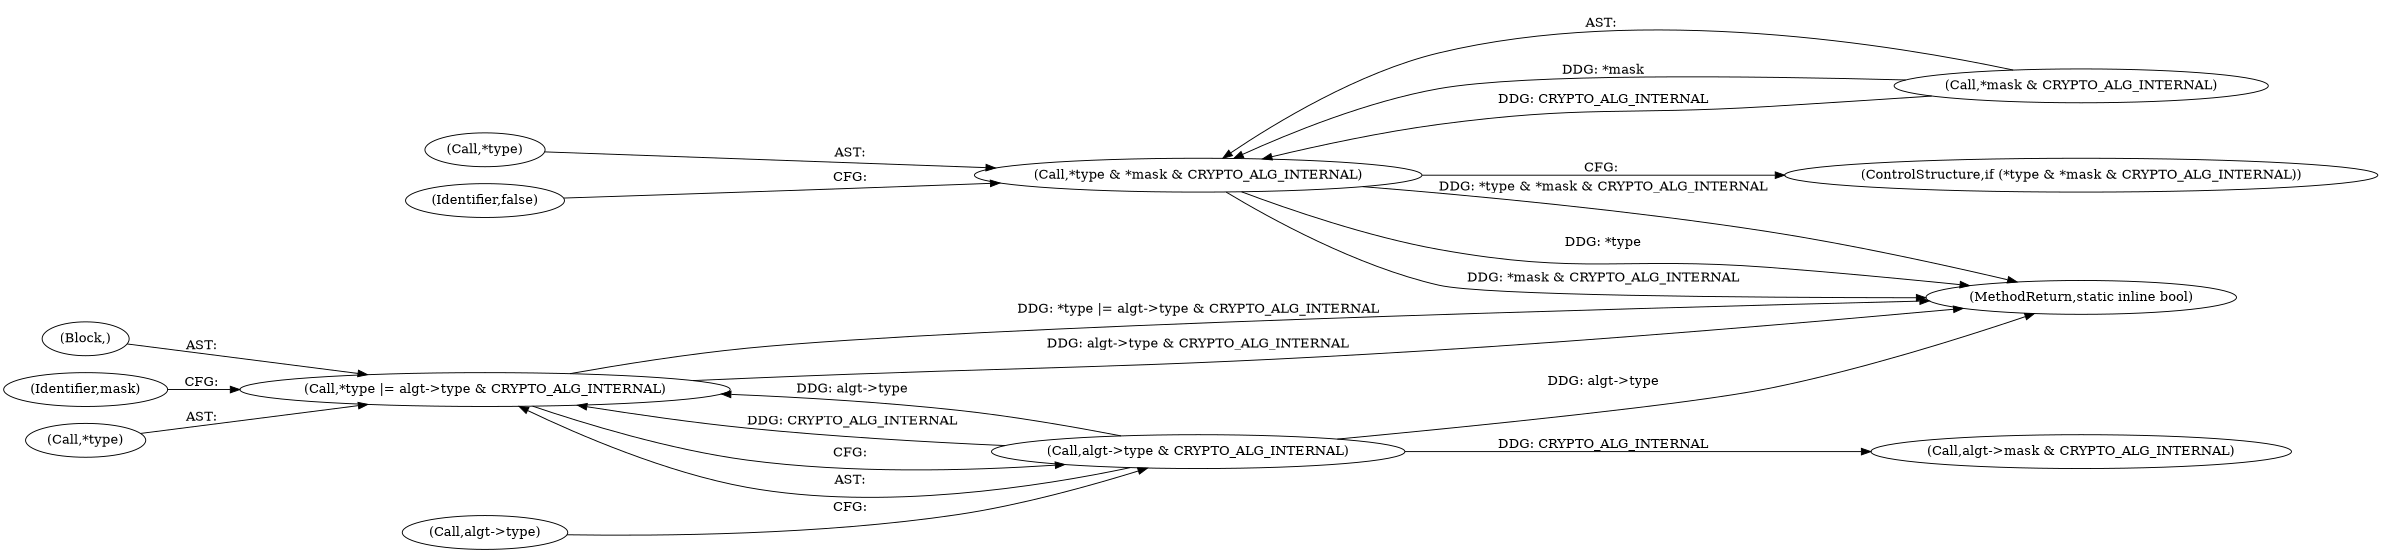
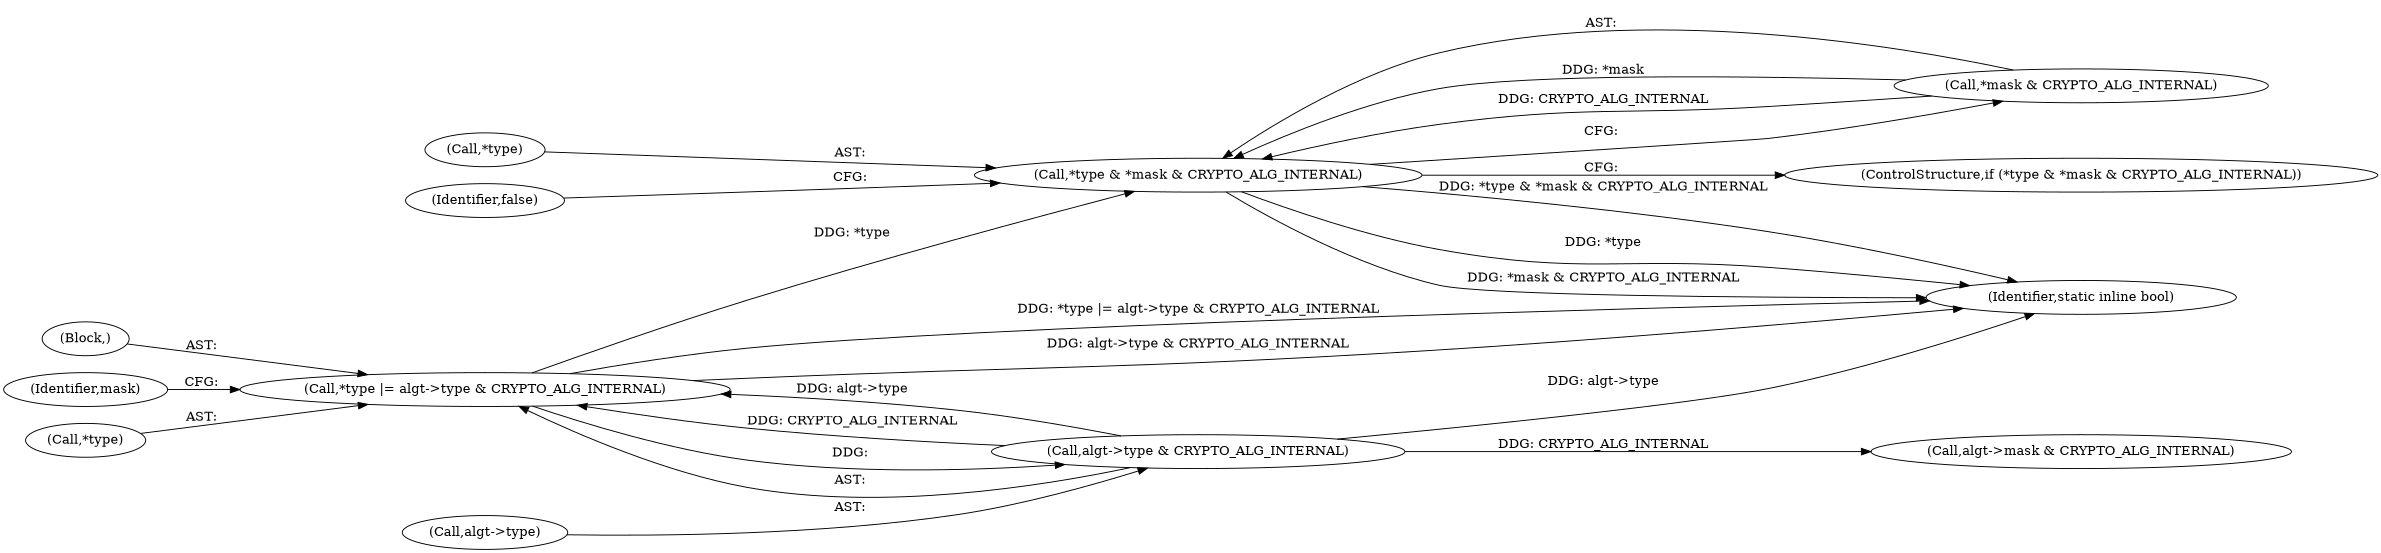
edge "(Call,*type & *mask & CRYPTO_ALG_INTERNAL)" -> "(Call,*mask & CRYPTO_ALG_INTERNAL)": added, label "CFG:"
edge "(Call,*type |= algt->type & CRYPTO_ALG_INTERNAL)" -> "(Call,*type & *mask & CRYPTO_ALG_INTERNAL)": added, label "DDG: *type"
node "(MethodReturn,static inline bool)": label "(MethodReturn,static inline bool)" -> "(Identifier,static inline bool)"
edge "(Call,*type |= algt->type & CRYPTO_ALG_INTERNAL)" -> "(Call,algt->type & CRYPTO_ALG_INTERNAL)": label "CFG: " -> "DDG: "
edge "(Call,algt->type)" -> "(Call,algt->type & CRYPTO_ALG_INTERNAL)": label "CFG: " -> "AST: "
